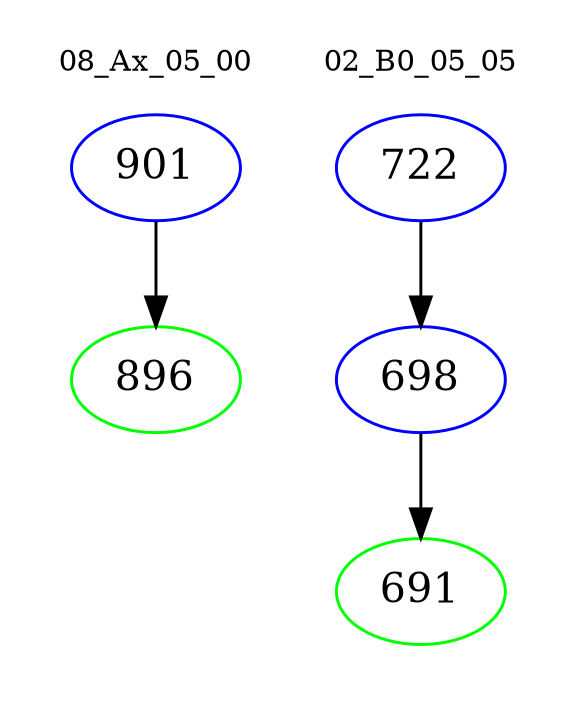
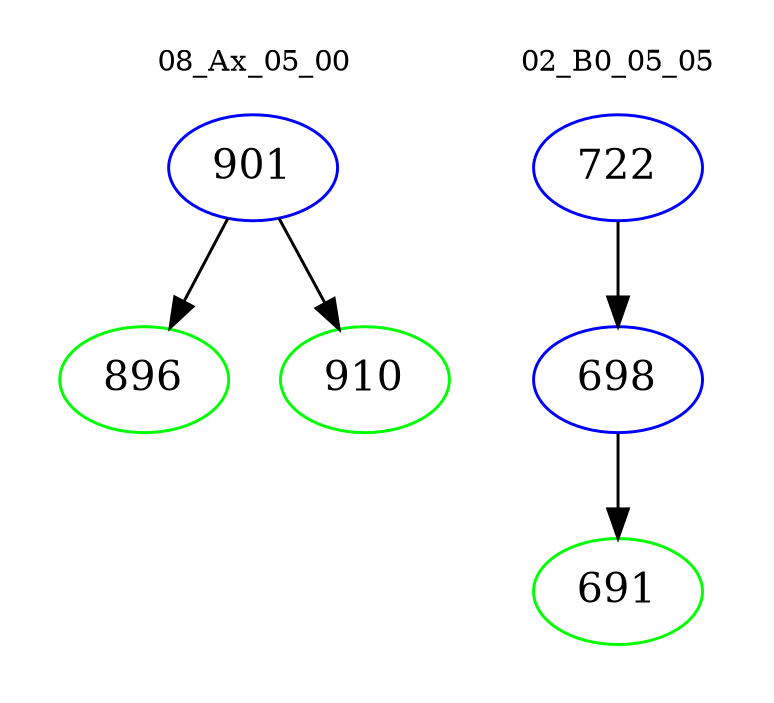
node "910": added
